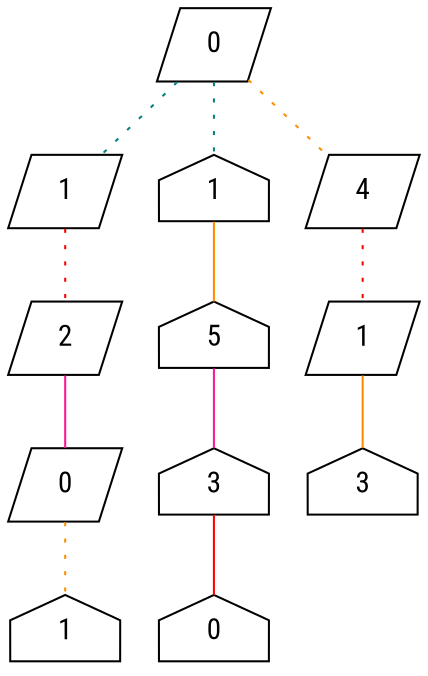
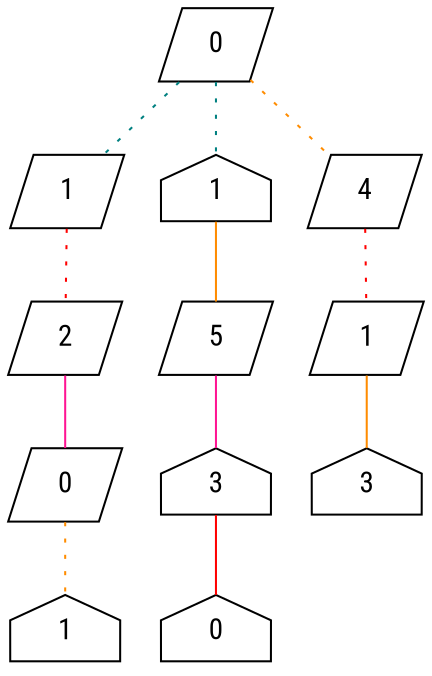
node "5": shape house -> parallelogram
